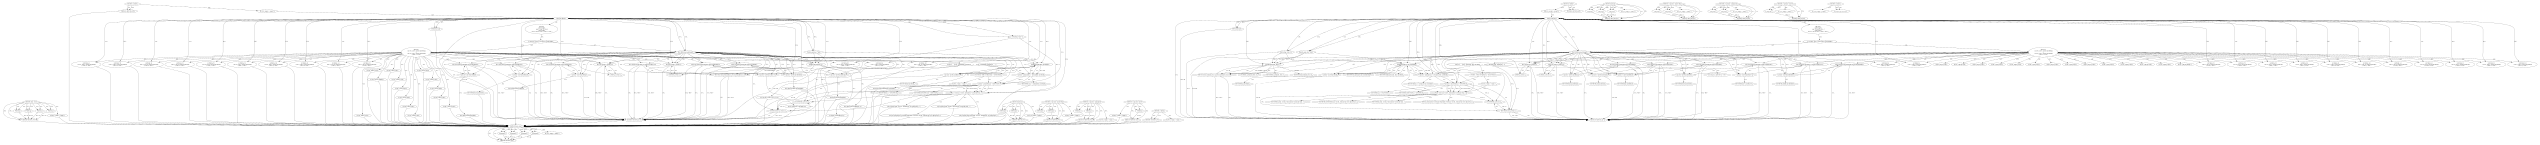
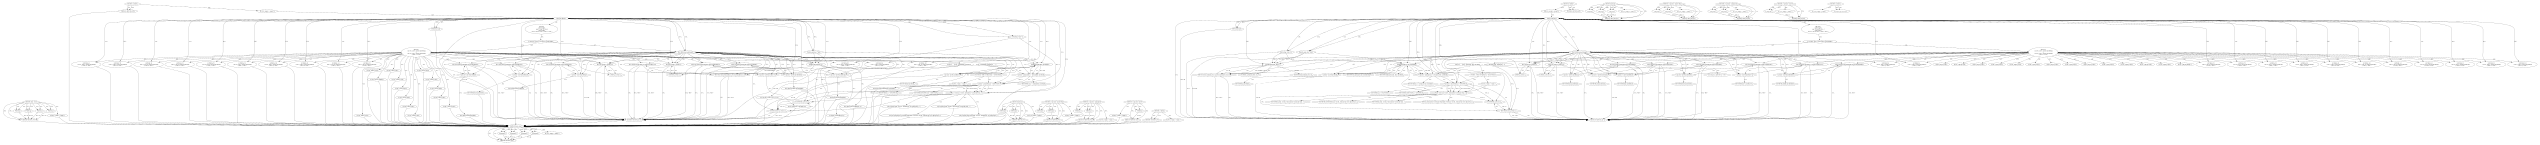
node "(IDENTIFIER,L,getnum(L, fmt, 1))": removed
